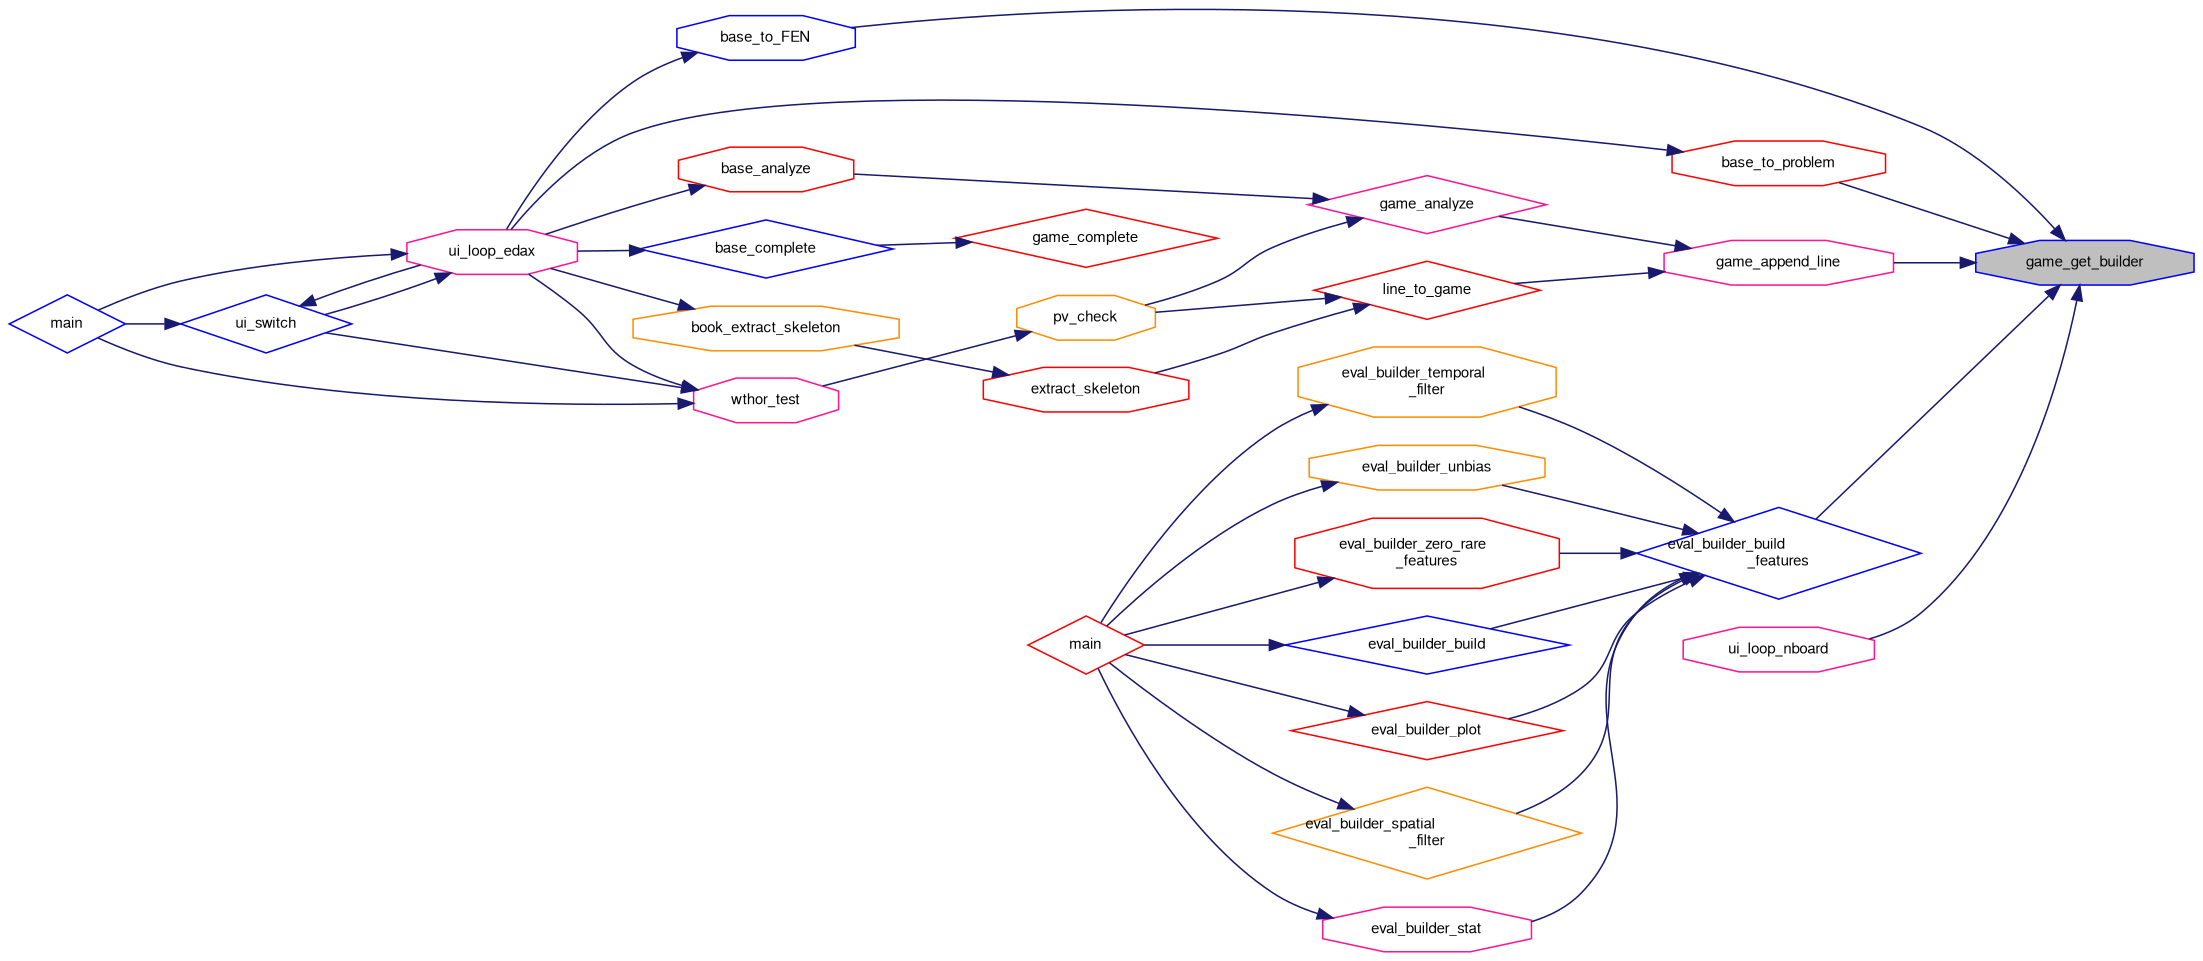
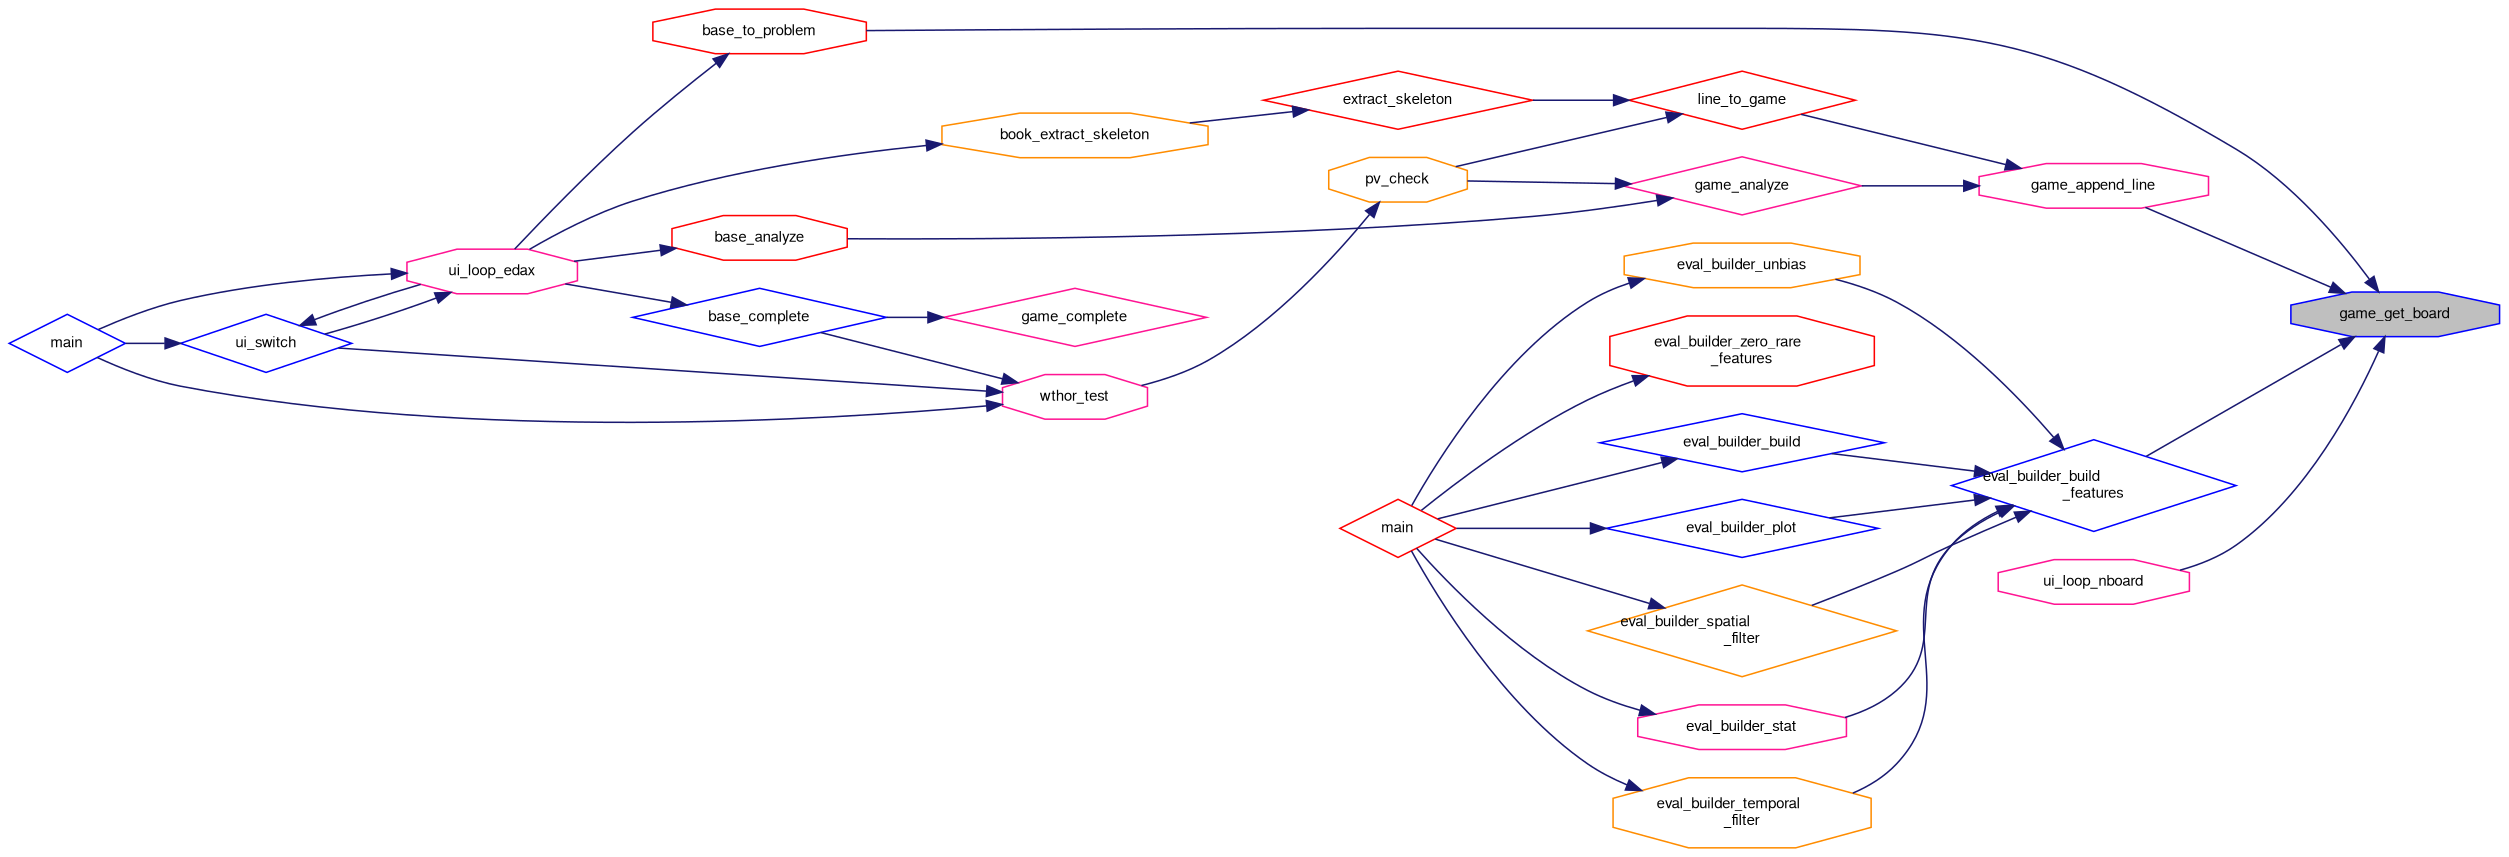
node "base_to_FEN": removed
node "game_complete": color red -> deeppink
node "game_get_builder": label "game_get_builder" -> "game_get_board"
edge "ui_loop_edax" -> "wthor_test": now "base_complete" -> "wthor_test"
node "extract_skeleton": shape octagon -> diamond
edge "eval_builder_zero_rare _features" -> "eval_builder_build _features": removed
node "eval_builder_plot": color red -> blue
